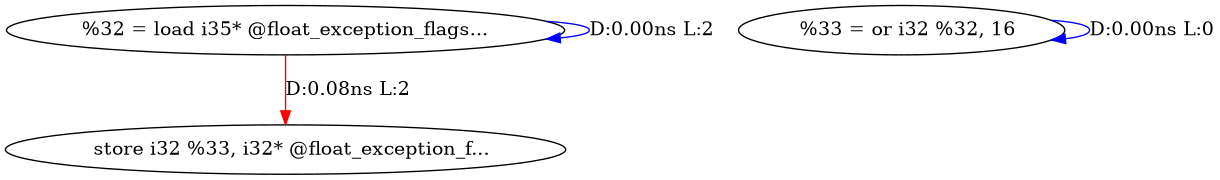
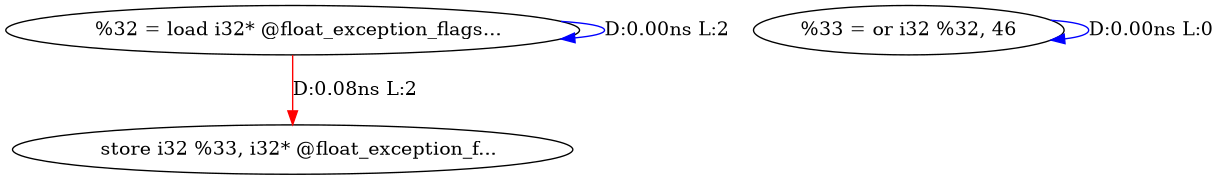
node "%32 = load i35* @float_exception_flags...": label "%32 = load i35* @float_exception_flags..." -> "%32 = load i32* @float_exception_flags..."
node "%33 = or i32 %32, 16": label "%33 = or i32 %32, 16" -> "%33 = or i32 %32, 46"
